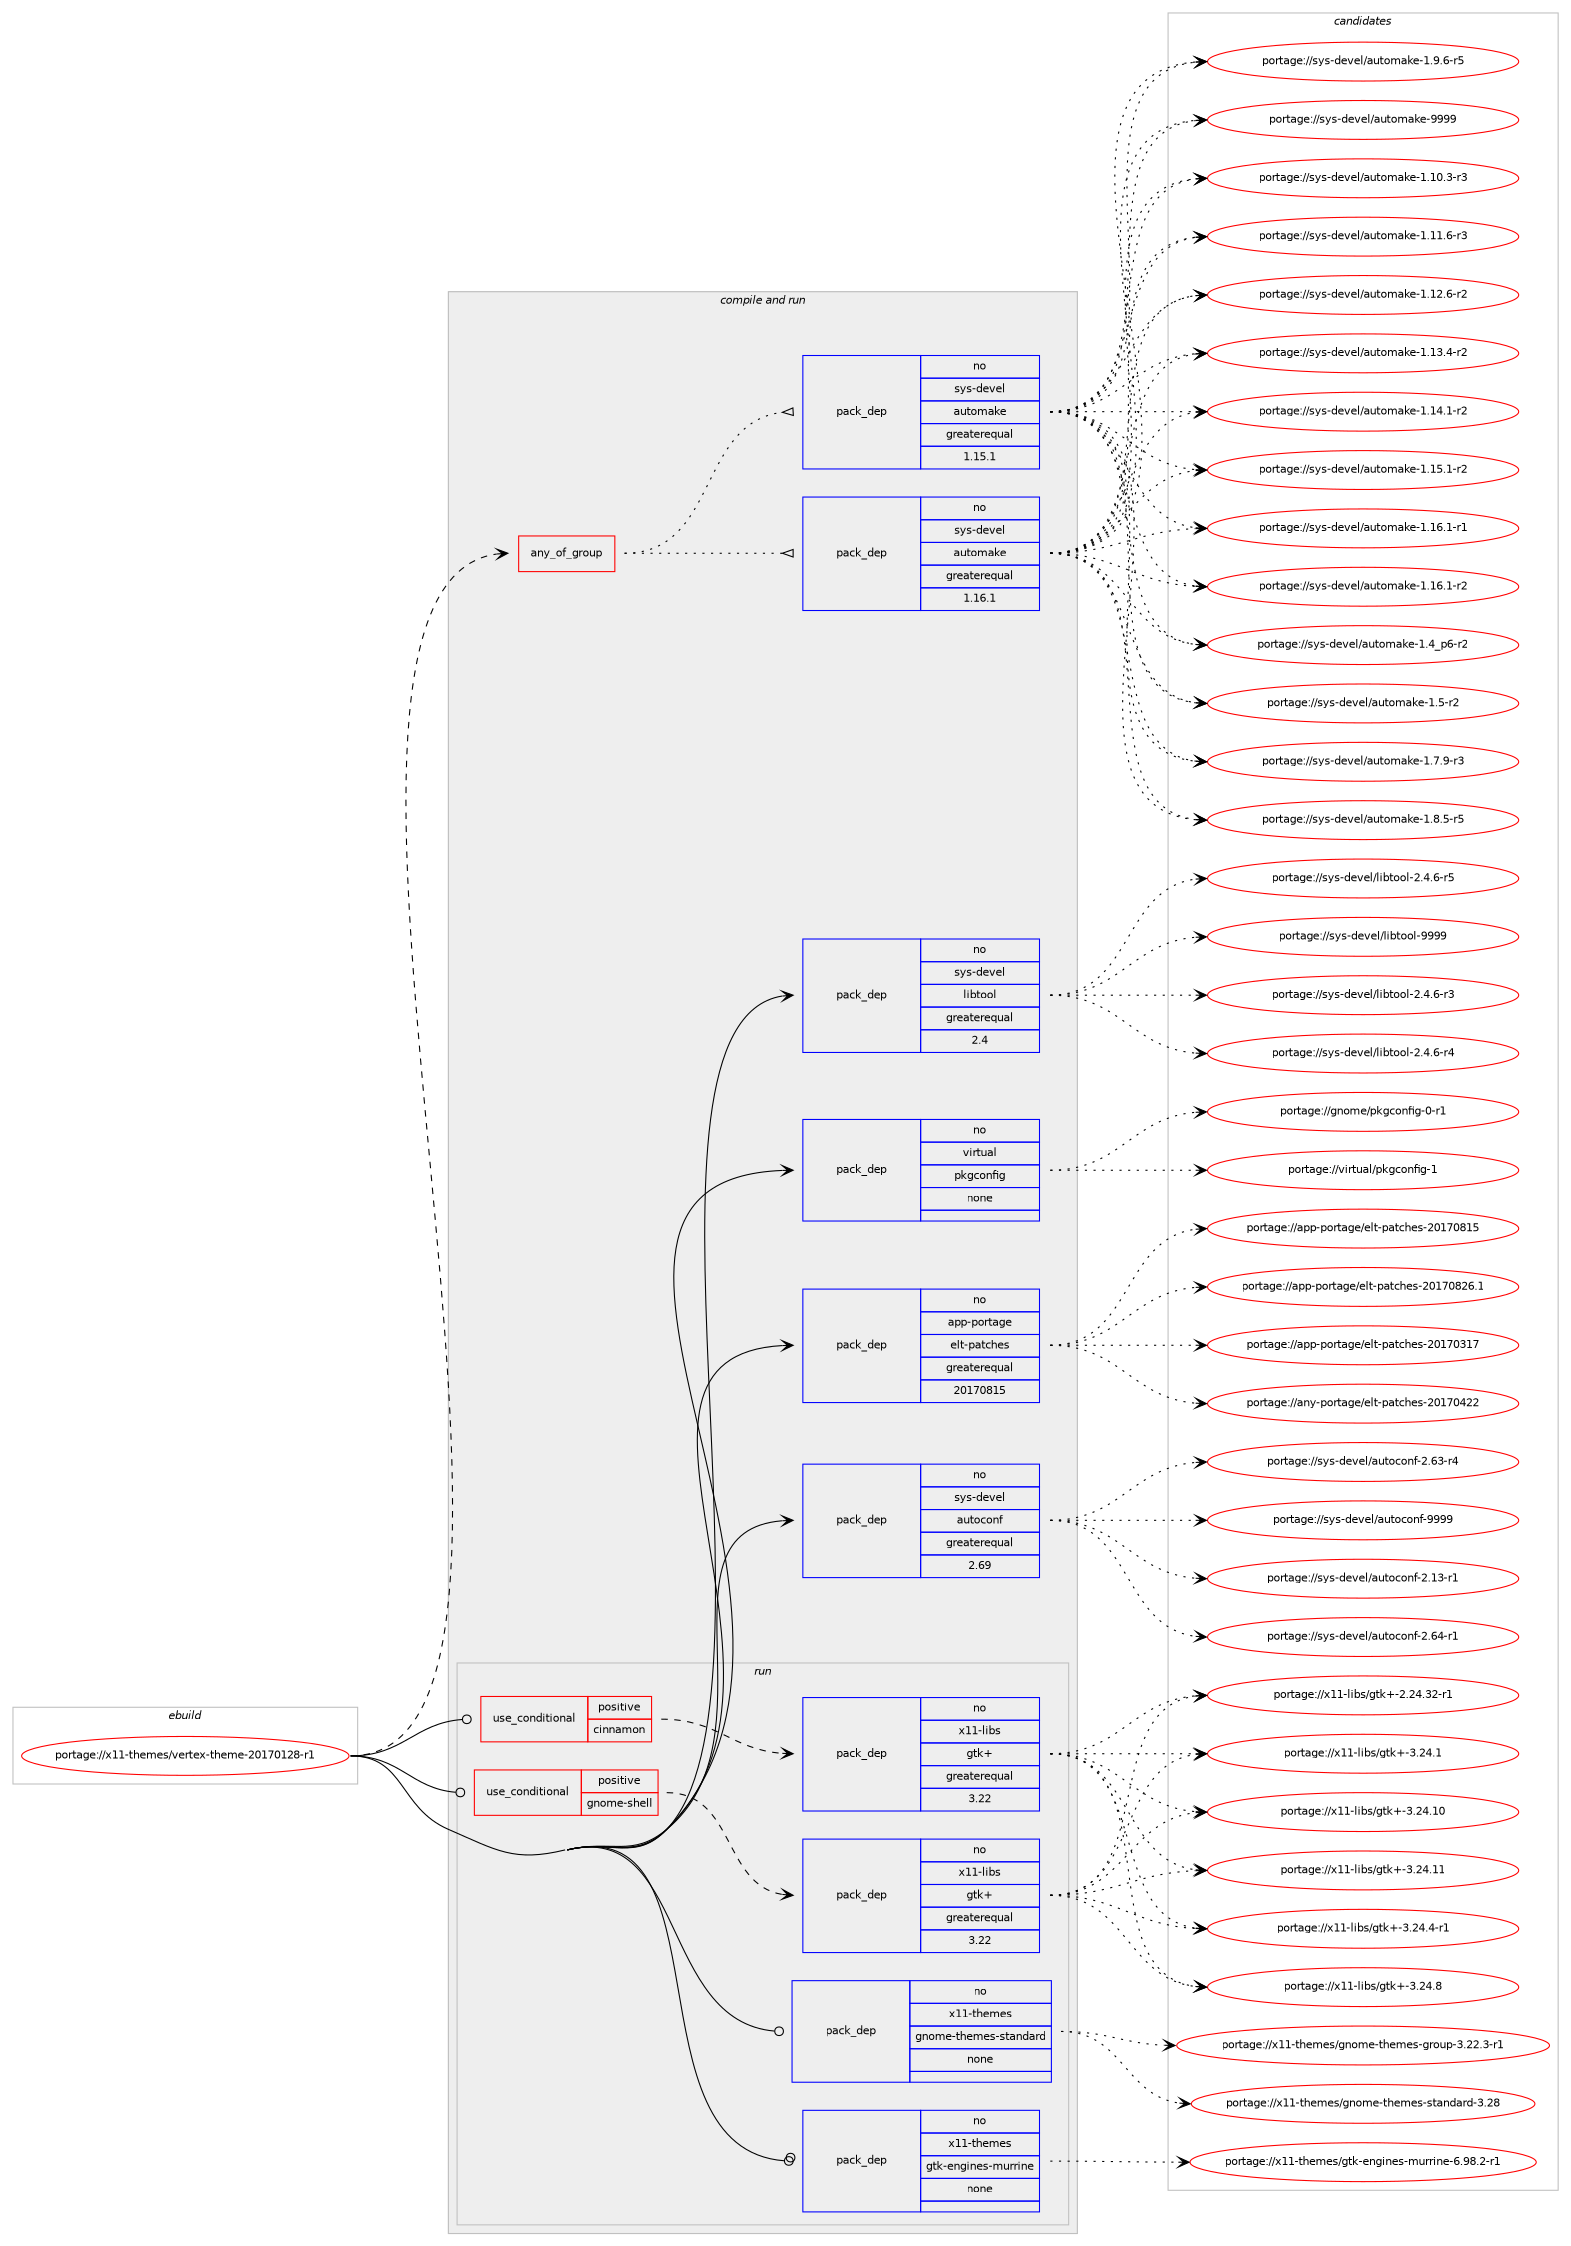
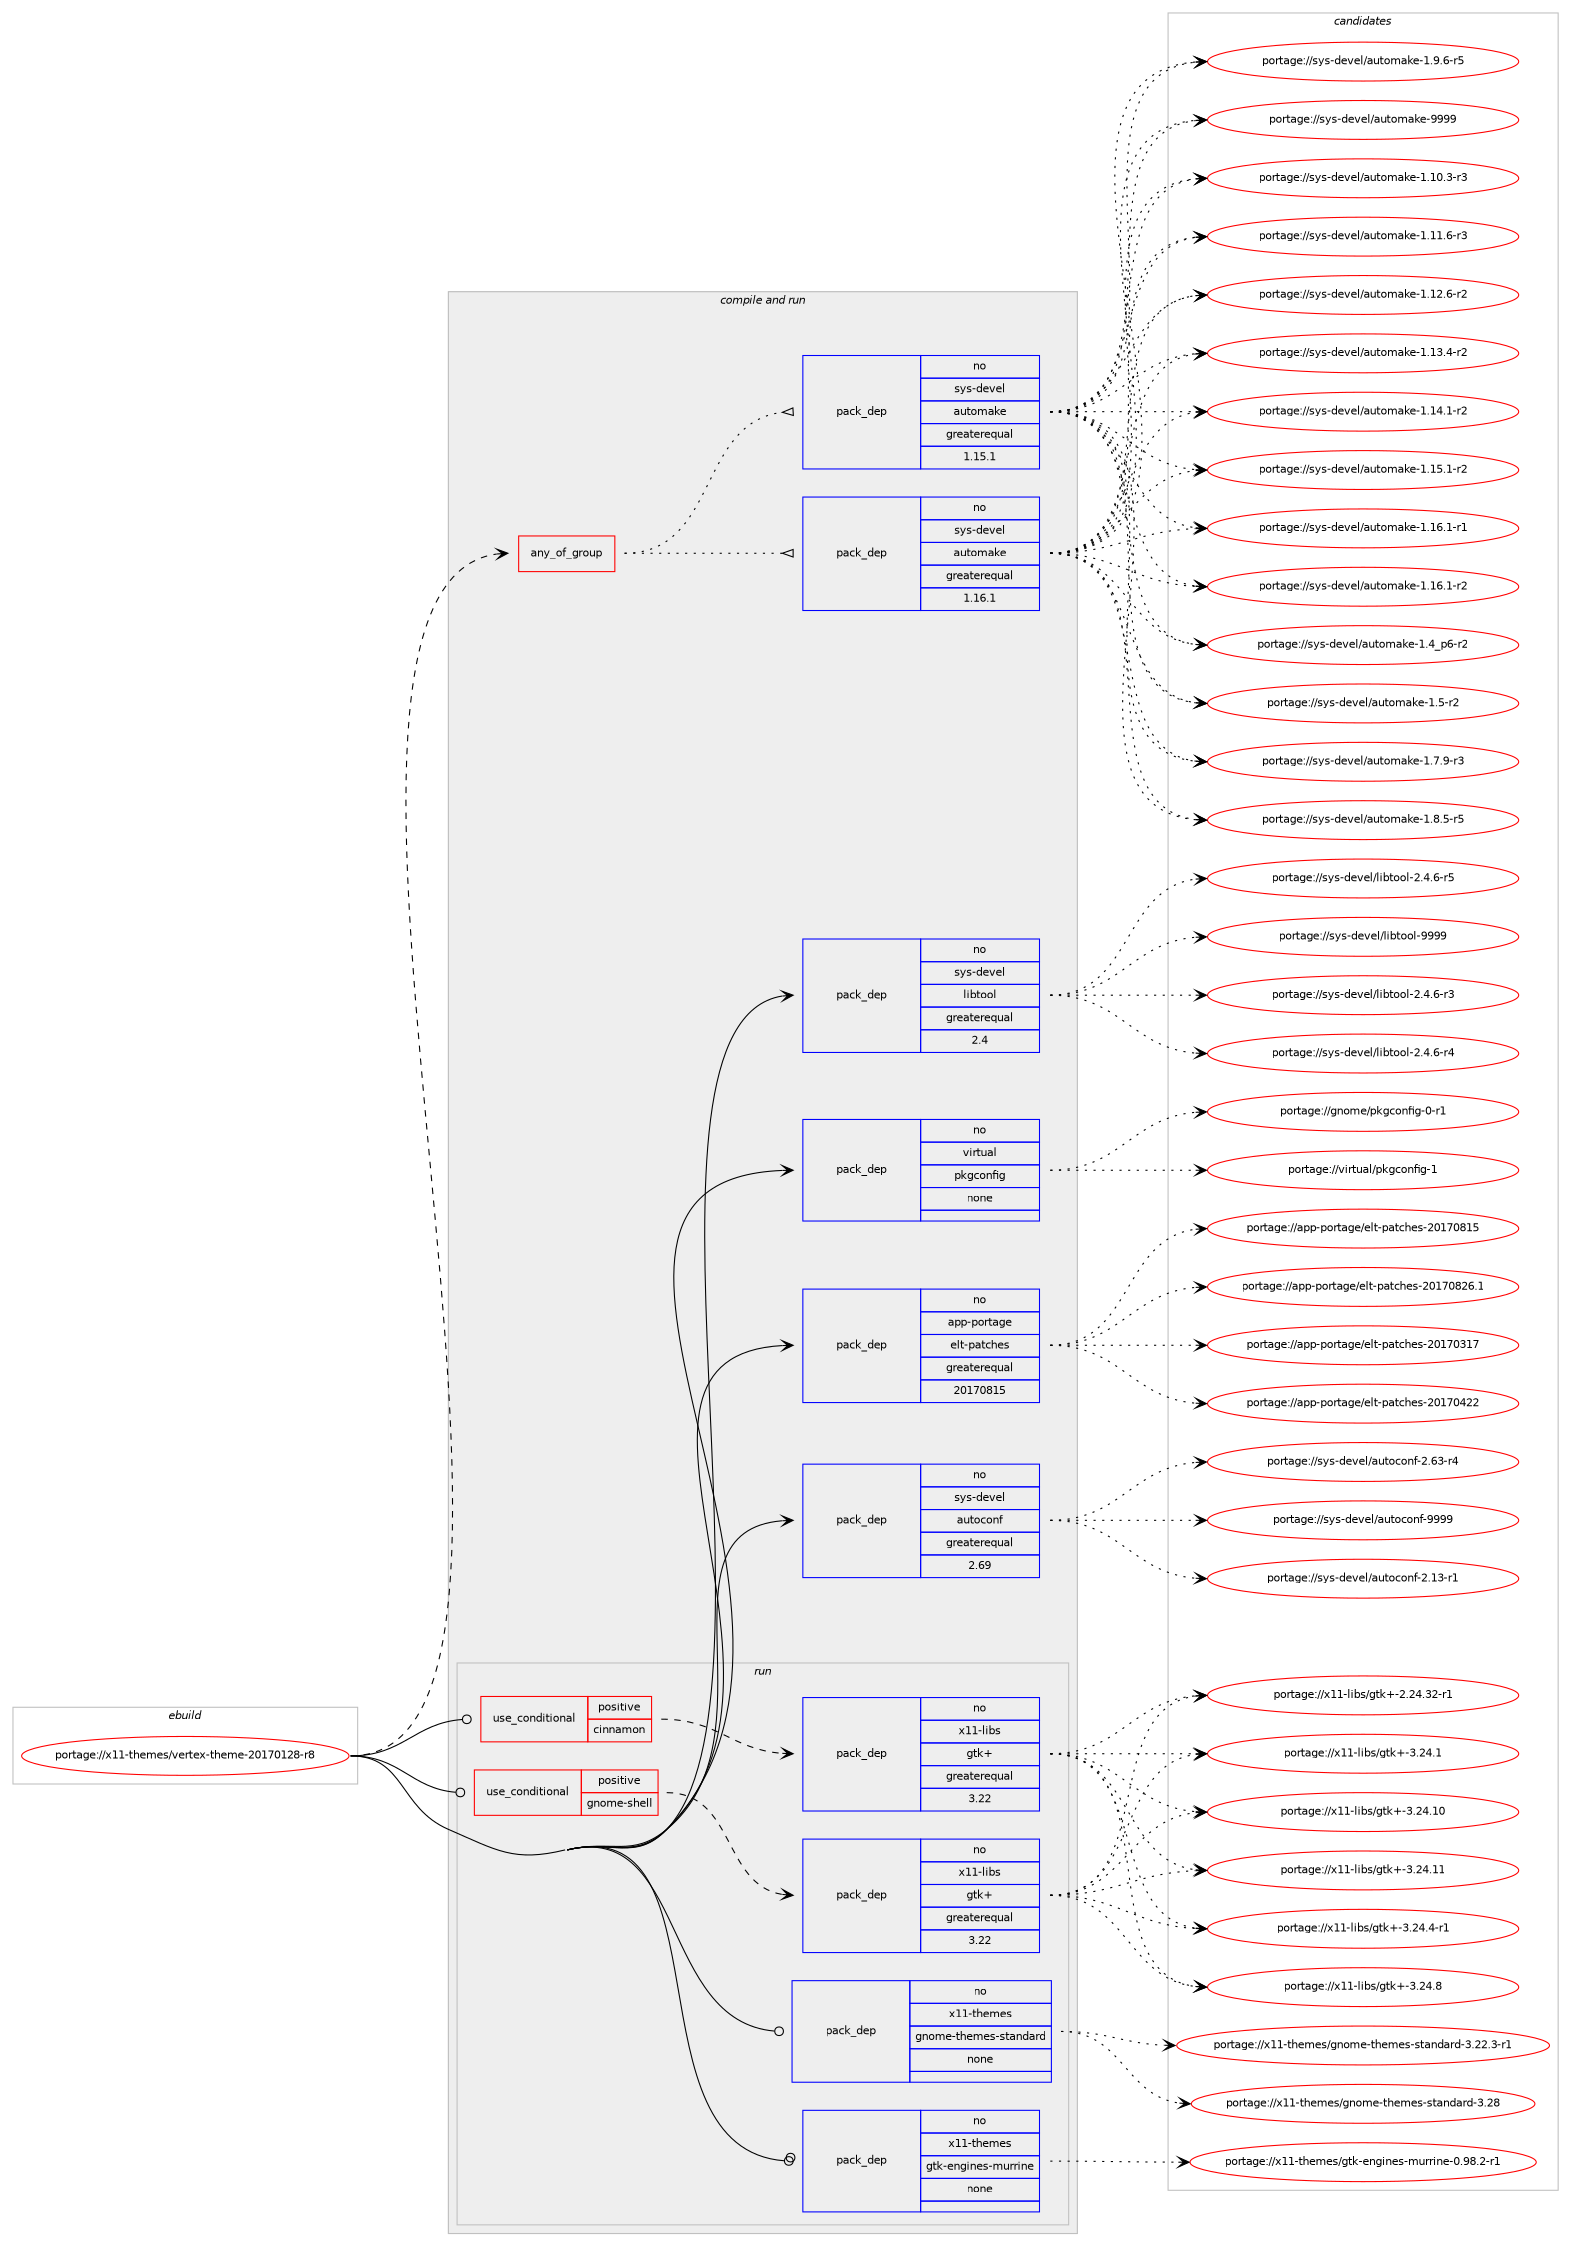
node "portage://any-portage/elt-patches-20170422": label "portage://any-portage/elt-patches-20170422" -> "portage://app-portage/elt-patches-20170422"
node "portage://sys-devel/autoconf-2.64-r1": removed
node "portage://x11-themes/vertex-theme-20170128-r1": label "portage://x11-themes/vertex-theme-20170128-r1" -> "portage://x11-themes/vertex-theme-20170128-r8"
node "portage://x11-themes/gnome-themes-group-3.22.3-r1": label "portage://x11-themes/gnome-themes-group-3.22.3-r1" -> "portage://x11-themes/gnome-themes-standard-3.22.3-r1"
node "portage://x11-themes/gtk-engines-murrine-6.98.2-r1": label "portage://x11-themes/gtk-engines-murrine-6.98.2-r1" -> "portage://x11-themes/gtk-engines-murrine-0.98.2-r1"
